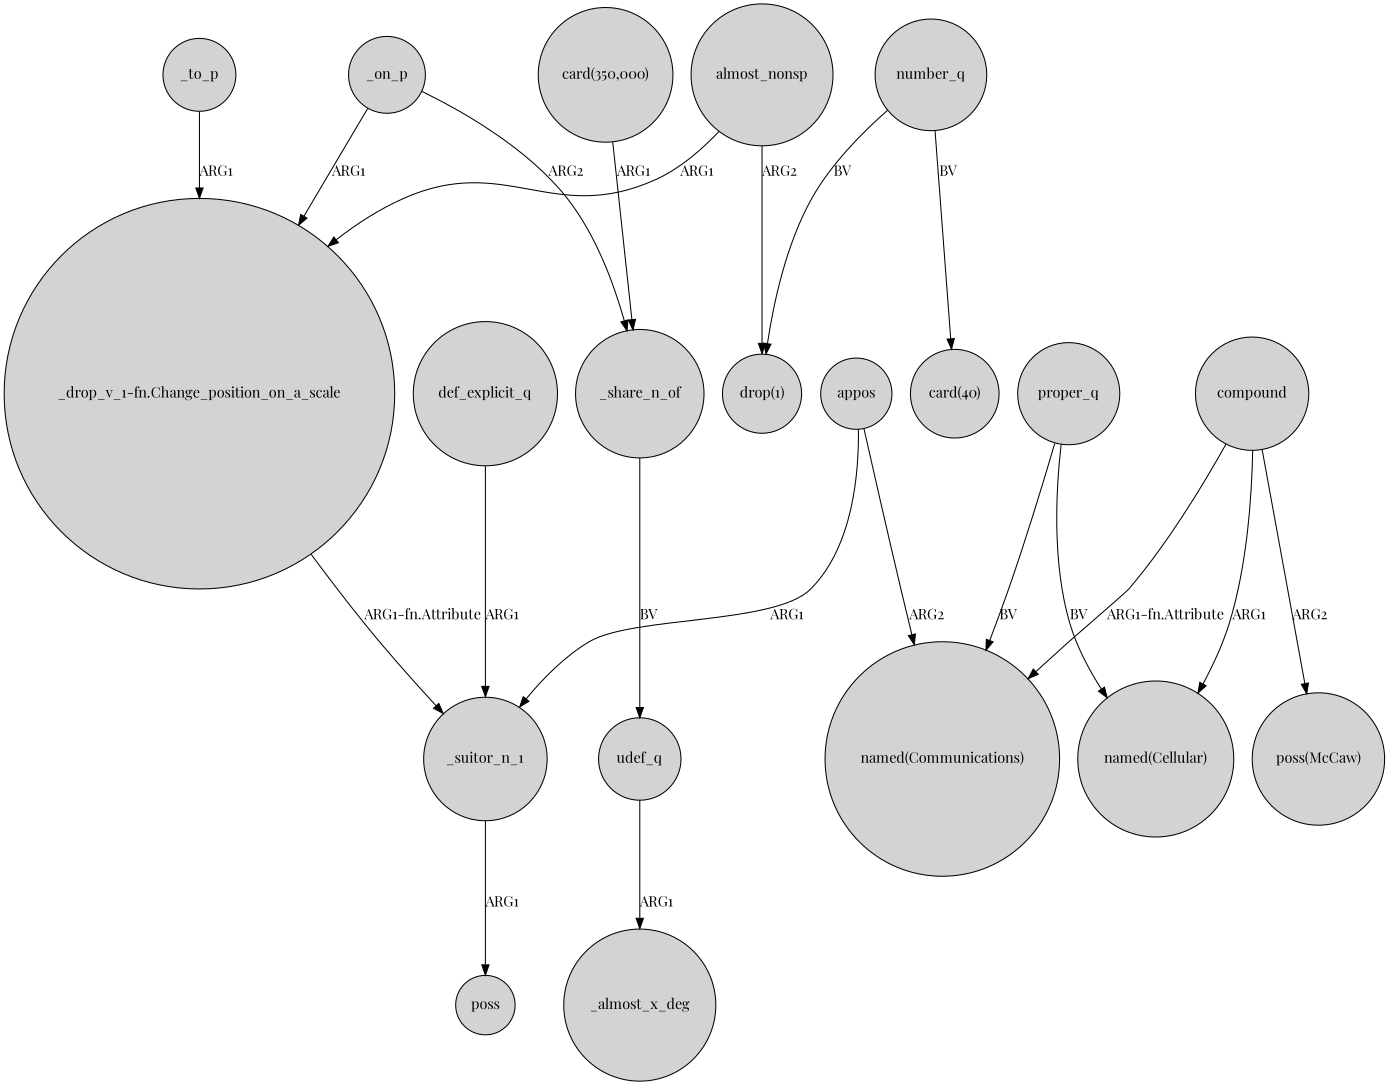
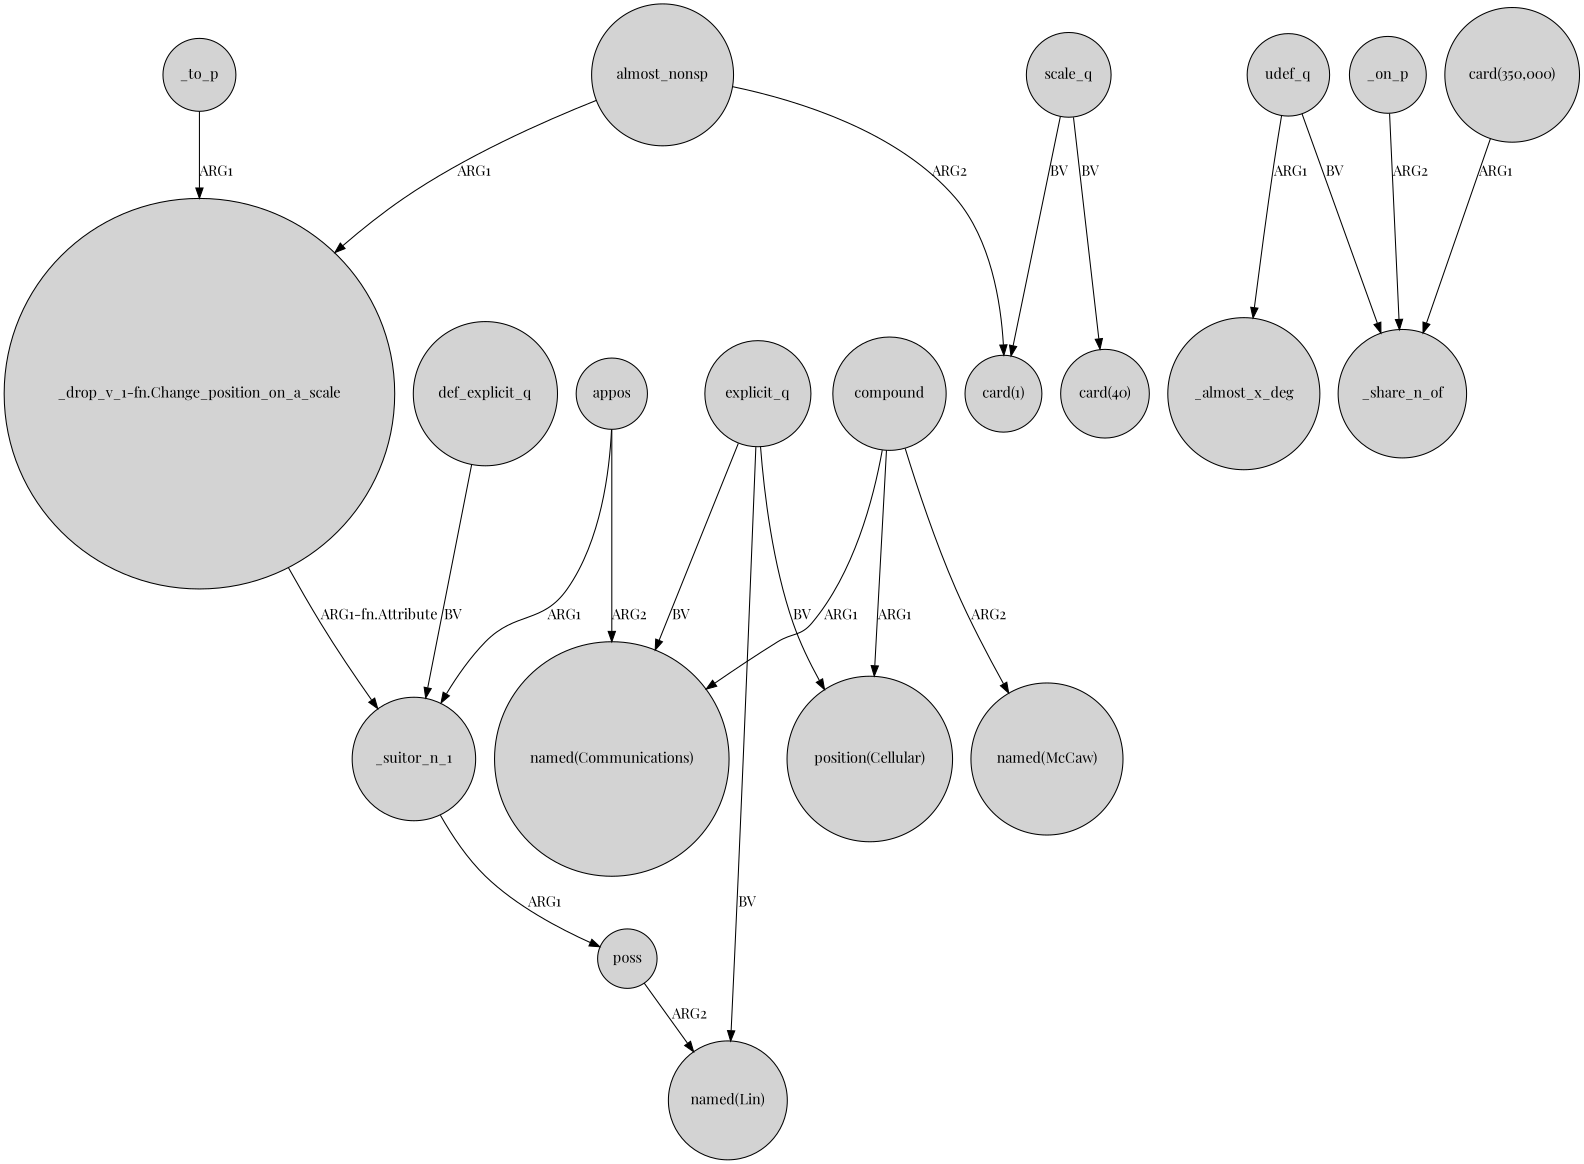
node "number_q": label "number_q" -> "scale_q"
edge "_on_p" -> "_drop_v_1-fn.Change_position_on_a_scale": removed, label "ARG1"
node "drop(1)": label "drop(1)" -> "card(1)"
node "proper_q": label "proper_q" -> "explicit_q"
edge "_share_n_of" -> "udef_q": reversed
edge "def_explicit_q" -> "_suitor_n_1": label "ARG1" -> "BV"
edge "compound" -> "named(Communications)": label "ARG1-fn.Attribute" -> "ARG1"
node "named(Cellular)": label "named(Cellular)" -> "position(Cellular)"
node "poss(McCaw)": label "poss(McCaw)" -> "named(McCaw)"
node "named(Lin)": added
